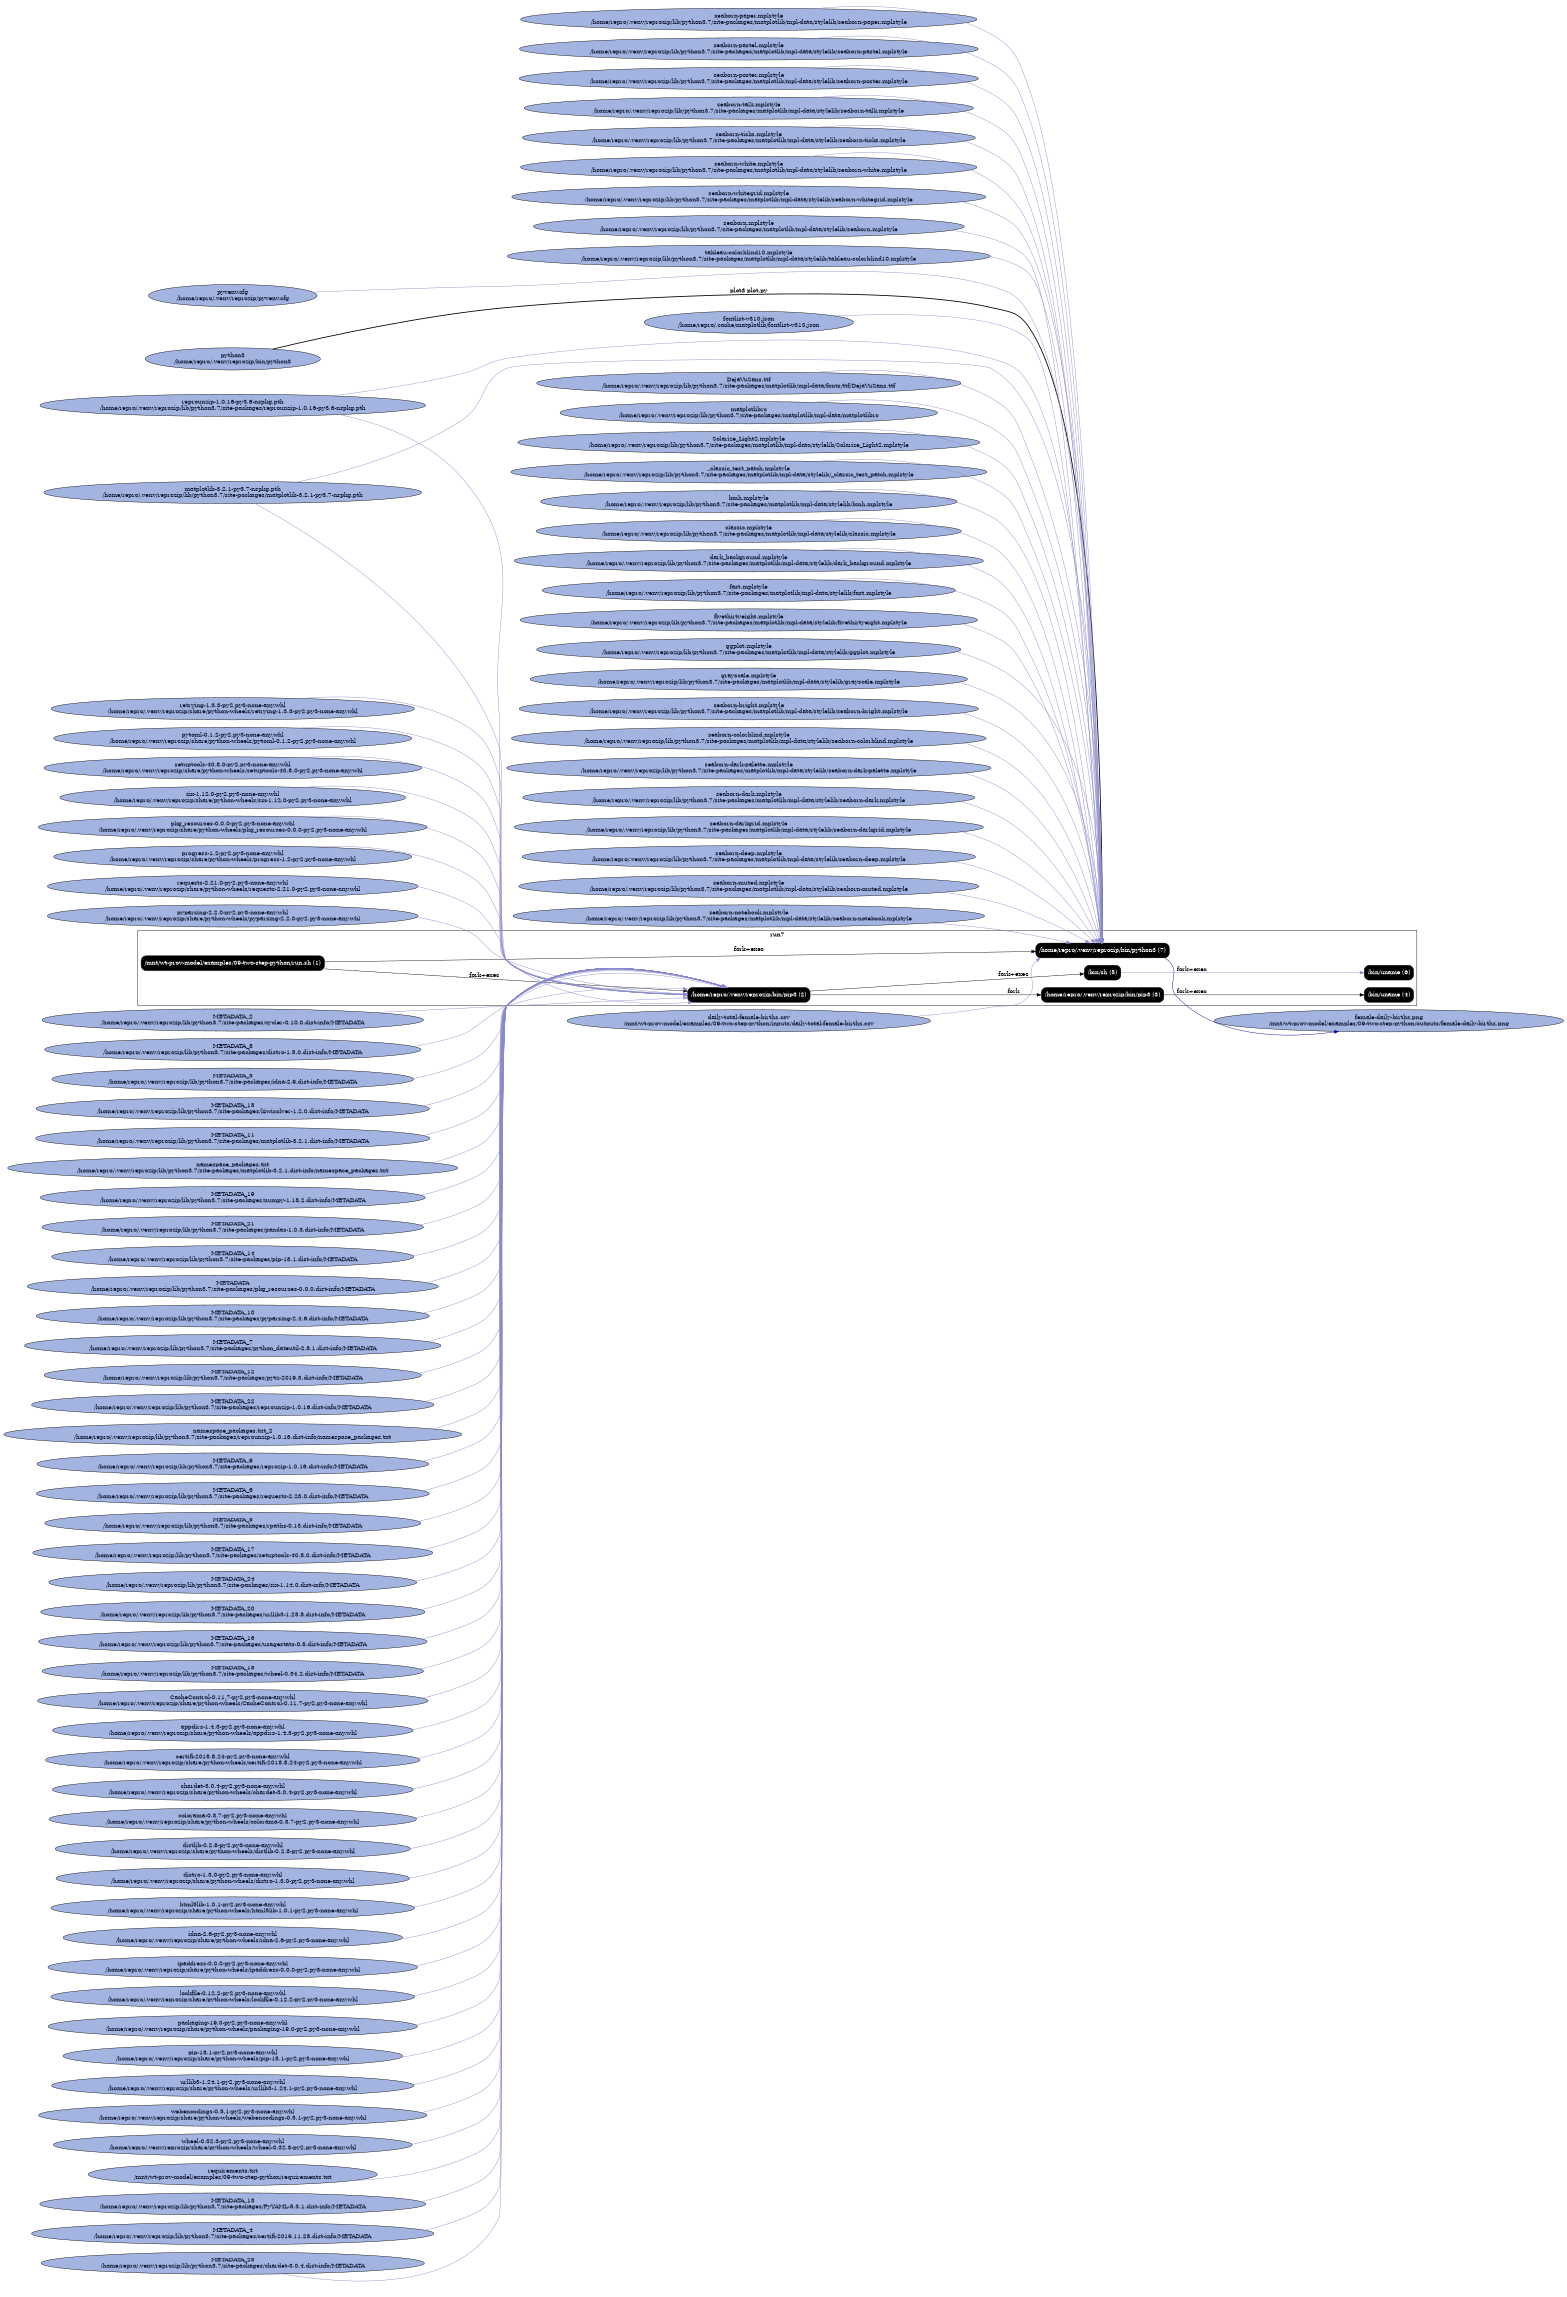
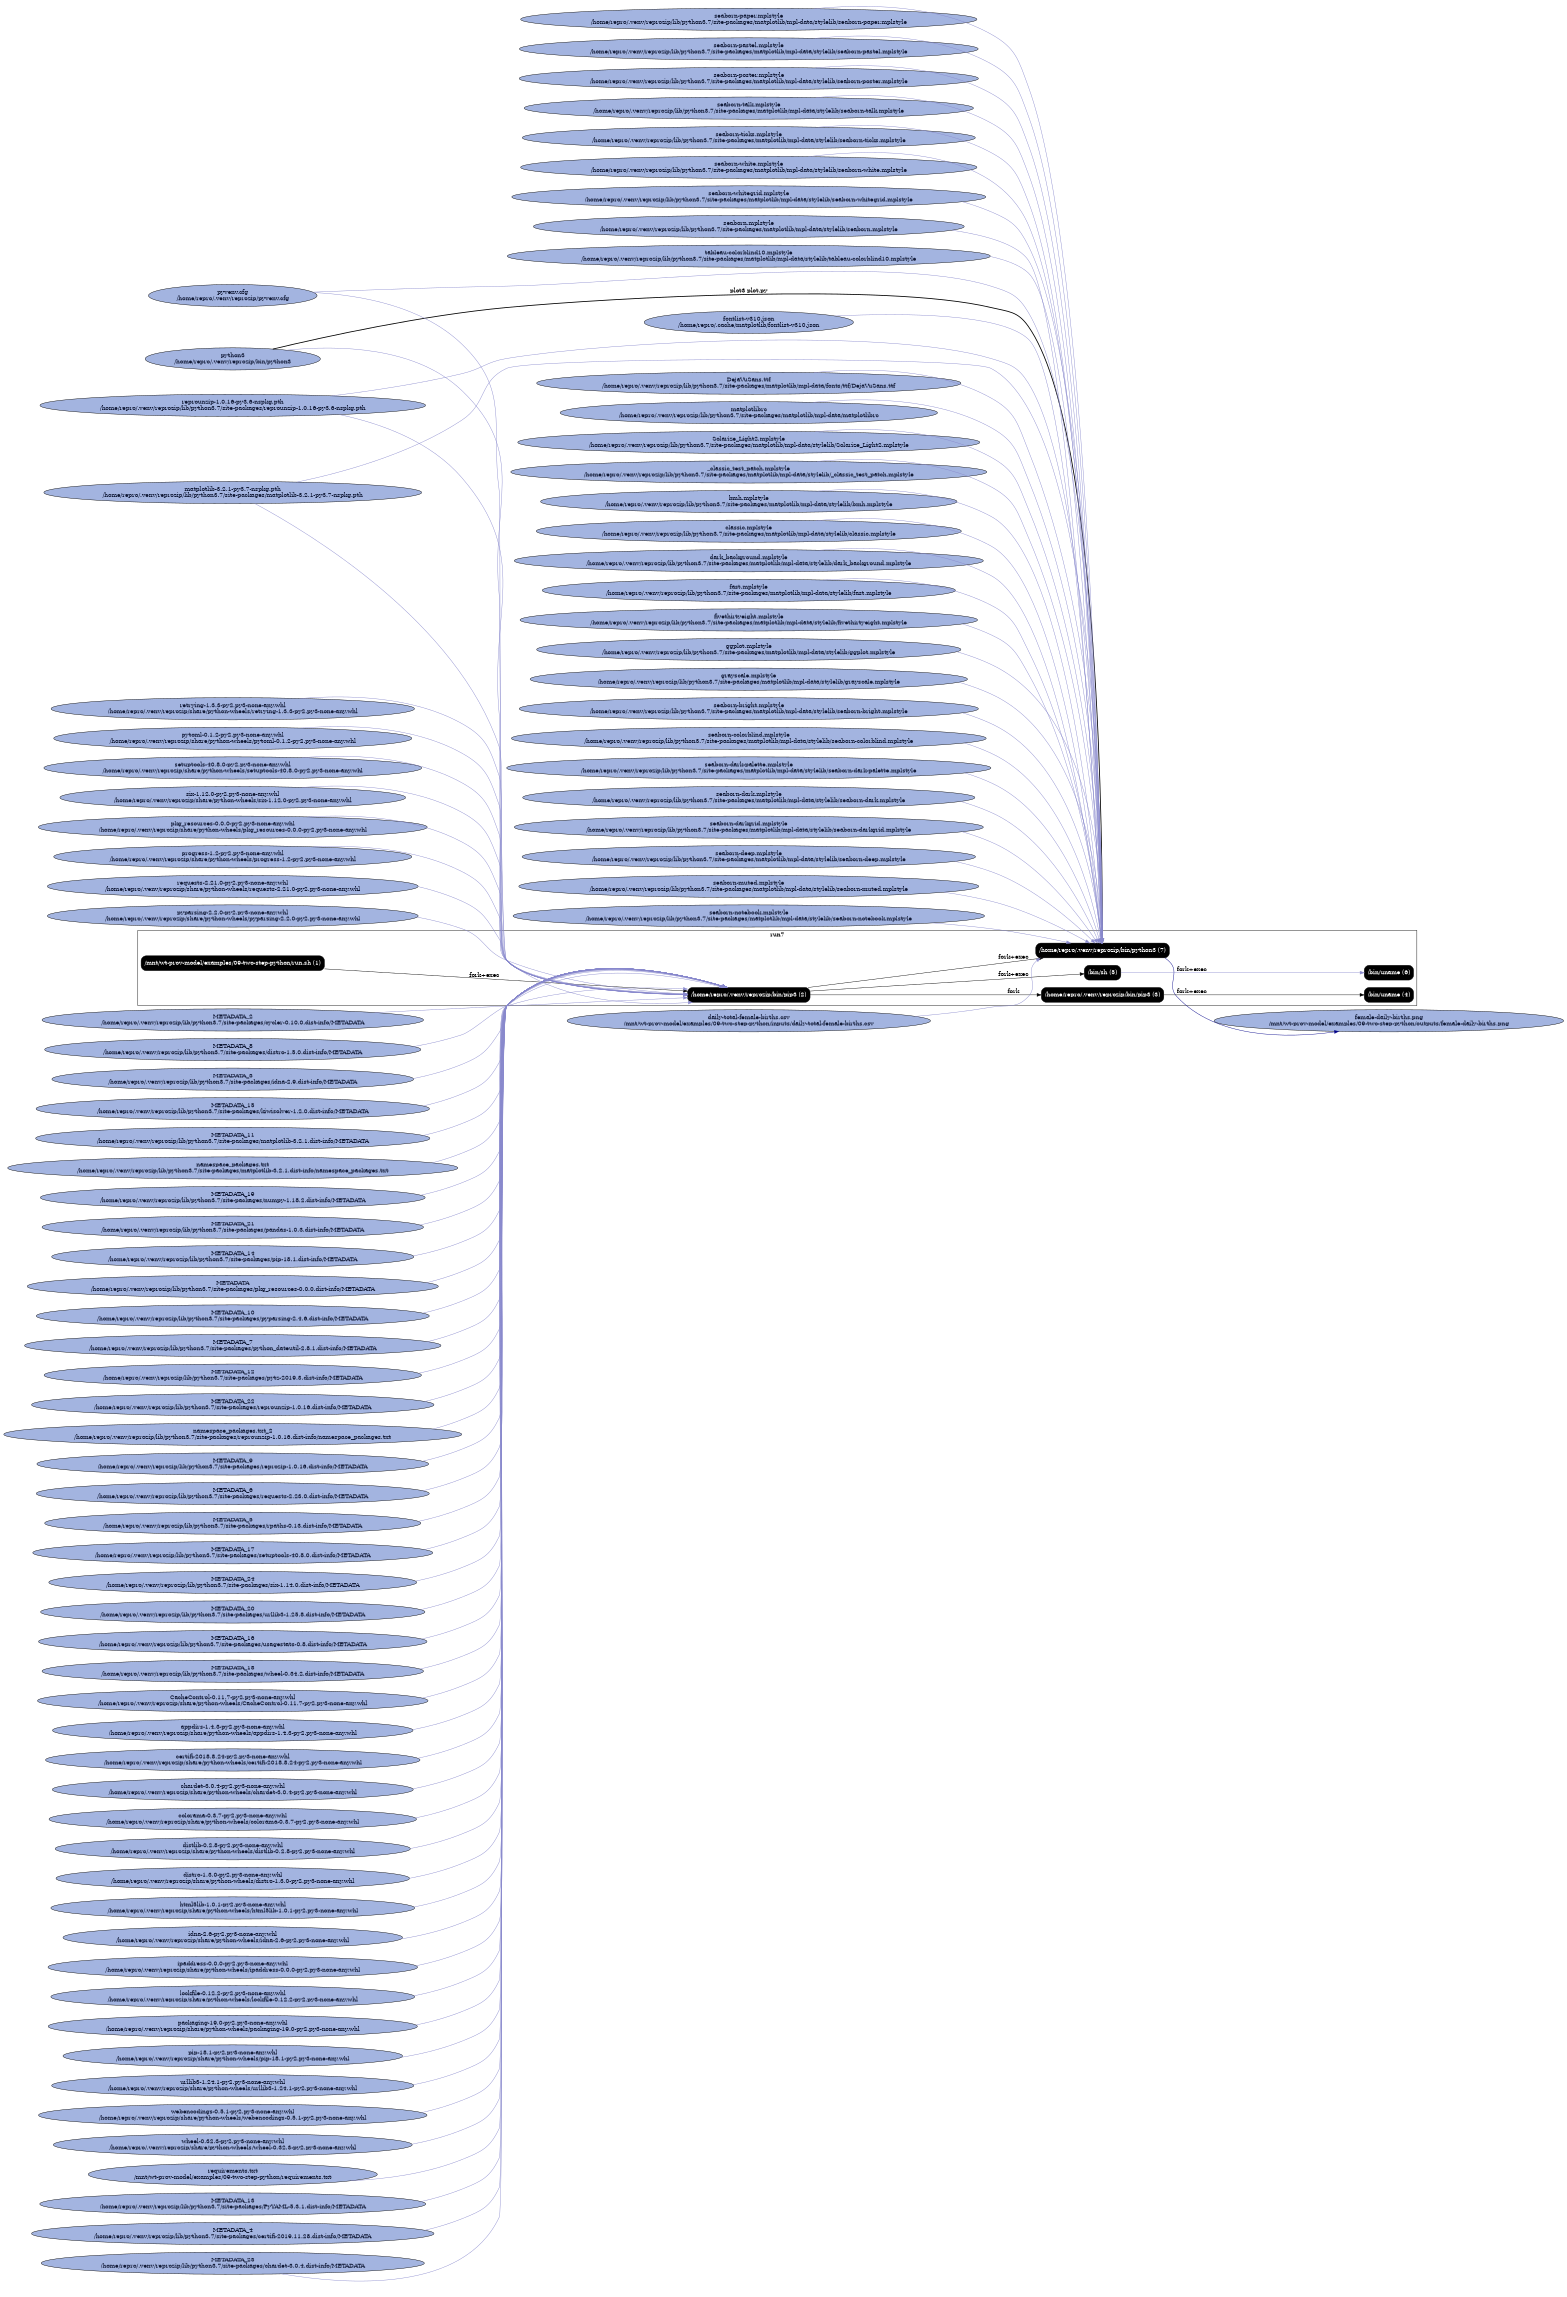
edge "python3 /home/repro/.venv/reprozip/bin/python3" -> "/home/repro/.venv/reprozip/bin/pip3 (2)": added
edge "pyvenv.cfg /home/repro/.venv/reprozip/pyvenv.cfg" -> "/home/repro/.venv/reprozip/bin/pip3 (2)": added
edge "/mnt/wt-prov-model/examples/09-two-step-python/run.sh (1)" -> "/home/repro/.venv/reprozip/bin/python3 (7)": now "/home/repro/.venv/reprozip/bin/pip3 (2)" -> "/home/repro/.venv/reprozip/bin/python3 (7)"
